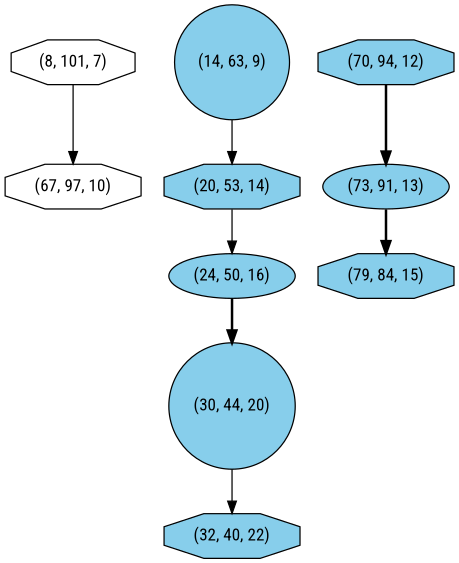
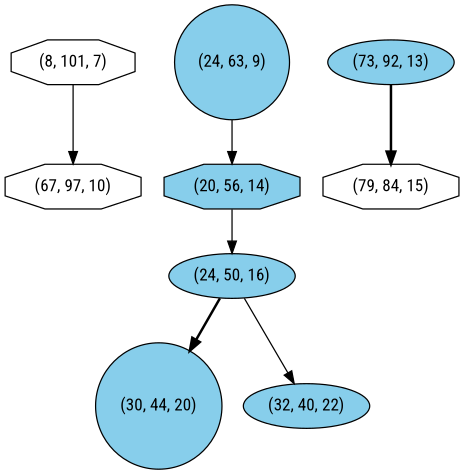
node "(14, 63, 9)": label "(14, 63, 9)" -> "(24, 63, 9)"
node "(70, 94, 12)": removed
node "(20, 53, 14)": label "(20, 53, 14)" -> "(20, 56, 14)"
node "(73, 91, 13)": label "(73, 91, 13)" -> "(73, 92, 13)"
node "(79, 84, 15)": fillcolor skyblue -> white
edge "(30, 44, 20)" -> "(32, 40, 22)": now "(24, 50, 16)" -> "(32, 40, 22)"
node "(32, 40, 22)": shape octagon -> ellipse
